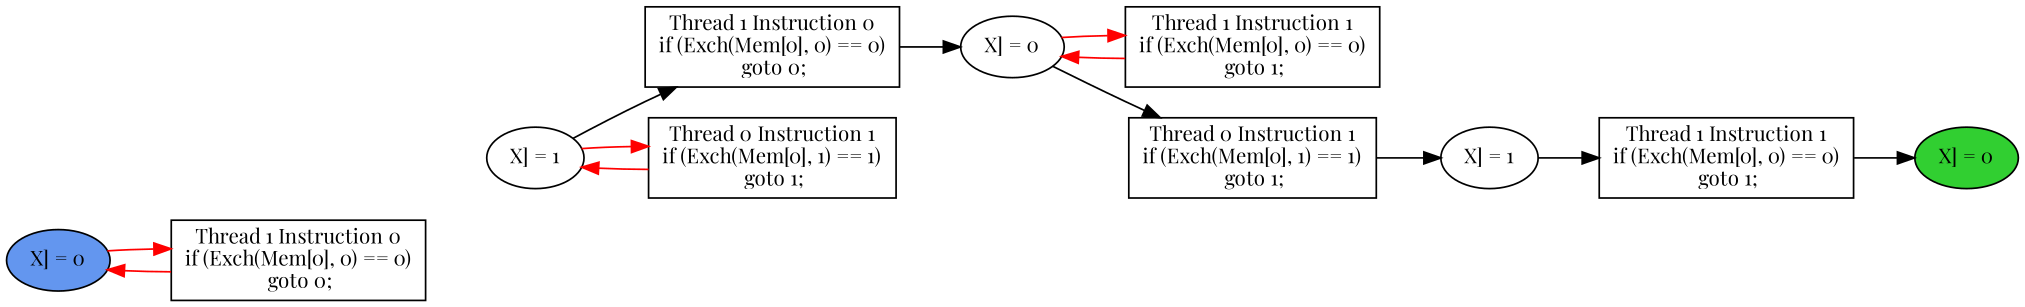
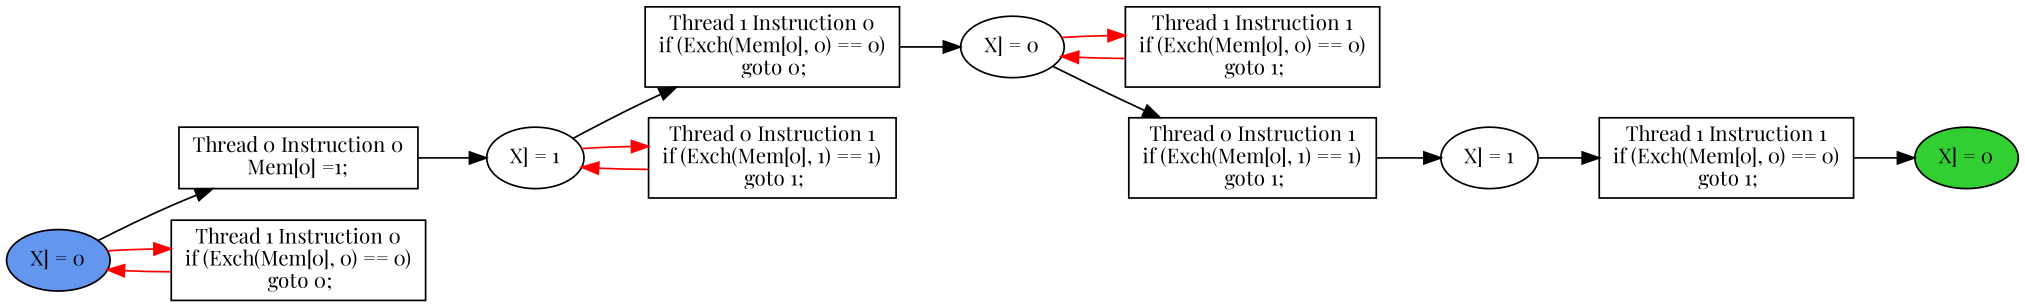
node "Thread 0 Instruction 0 Mem[0] =1;": added
